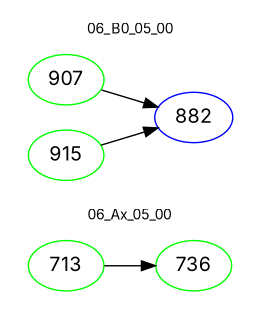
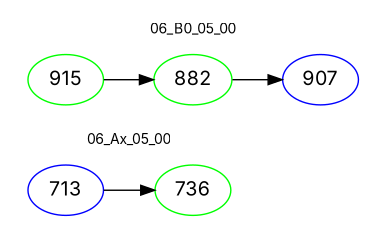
node "907": color green -> blue
edge "907" -> "882": reversed
node "882": color blue -> green
node "713": color green -> blue
